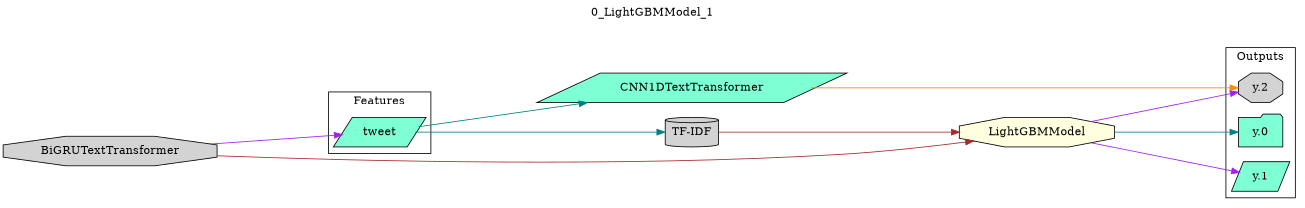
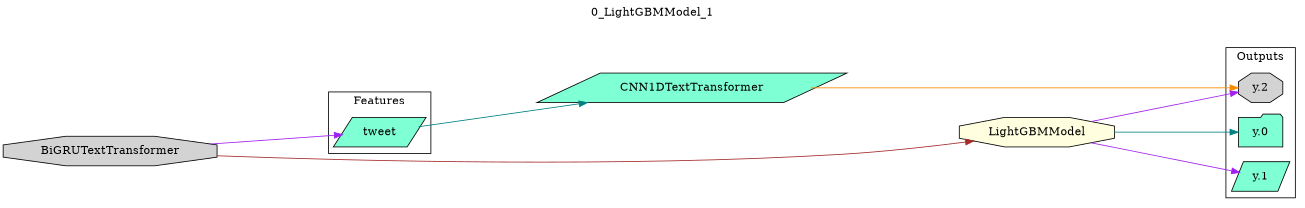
node "TF-IDF": removed
